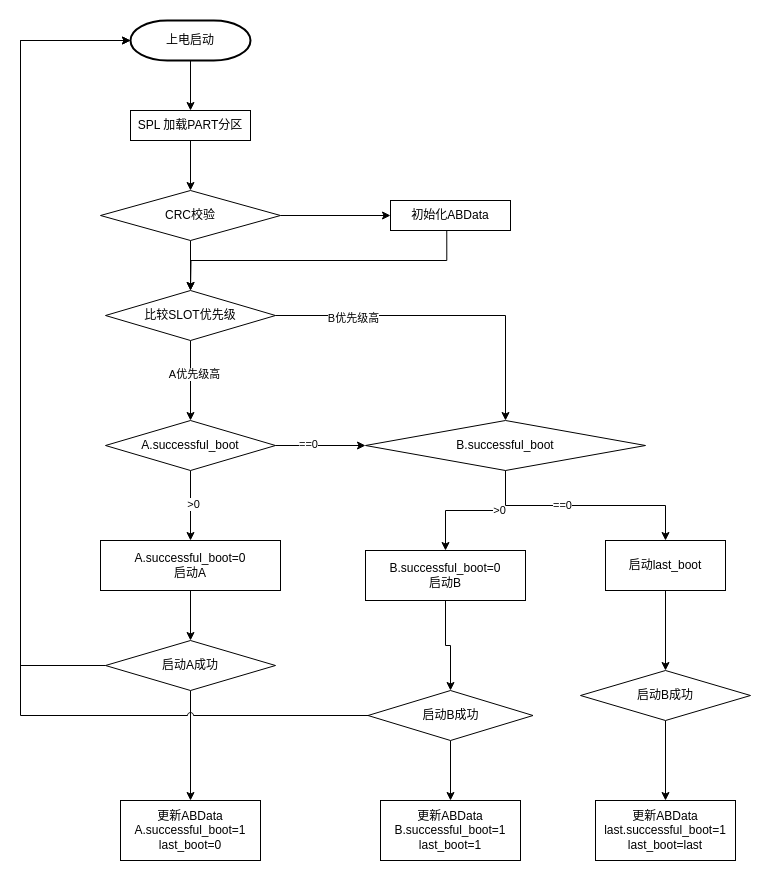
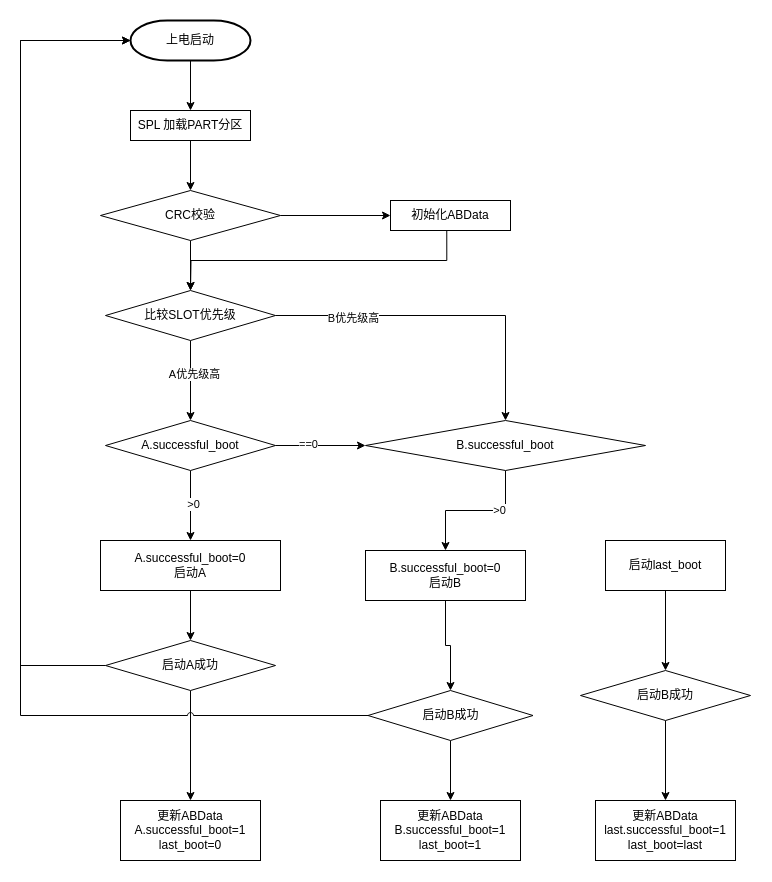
edge "B.successful_boot" -> "启动last_boot": removed, label "==0"
